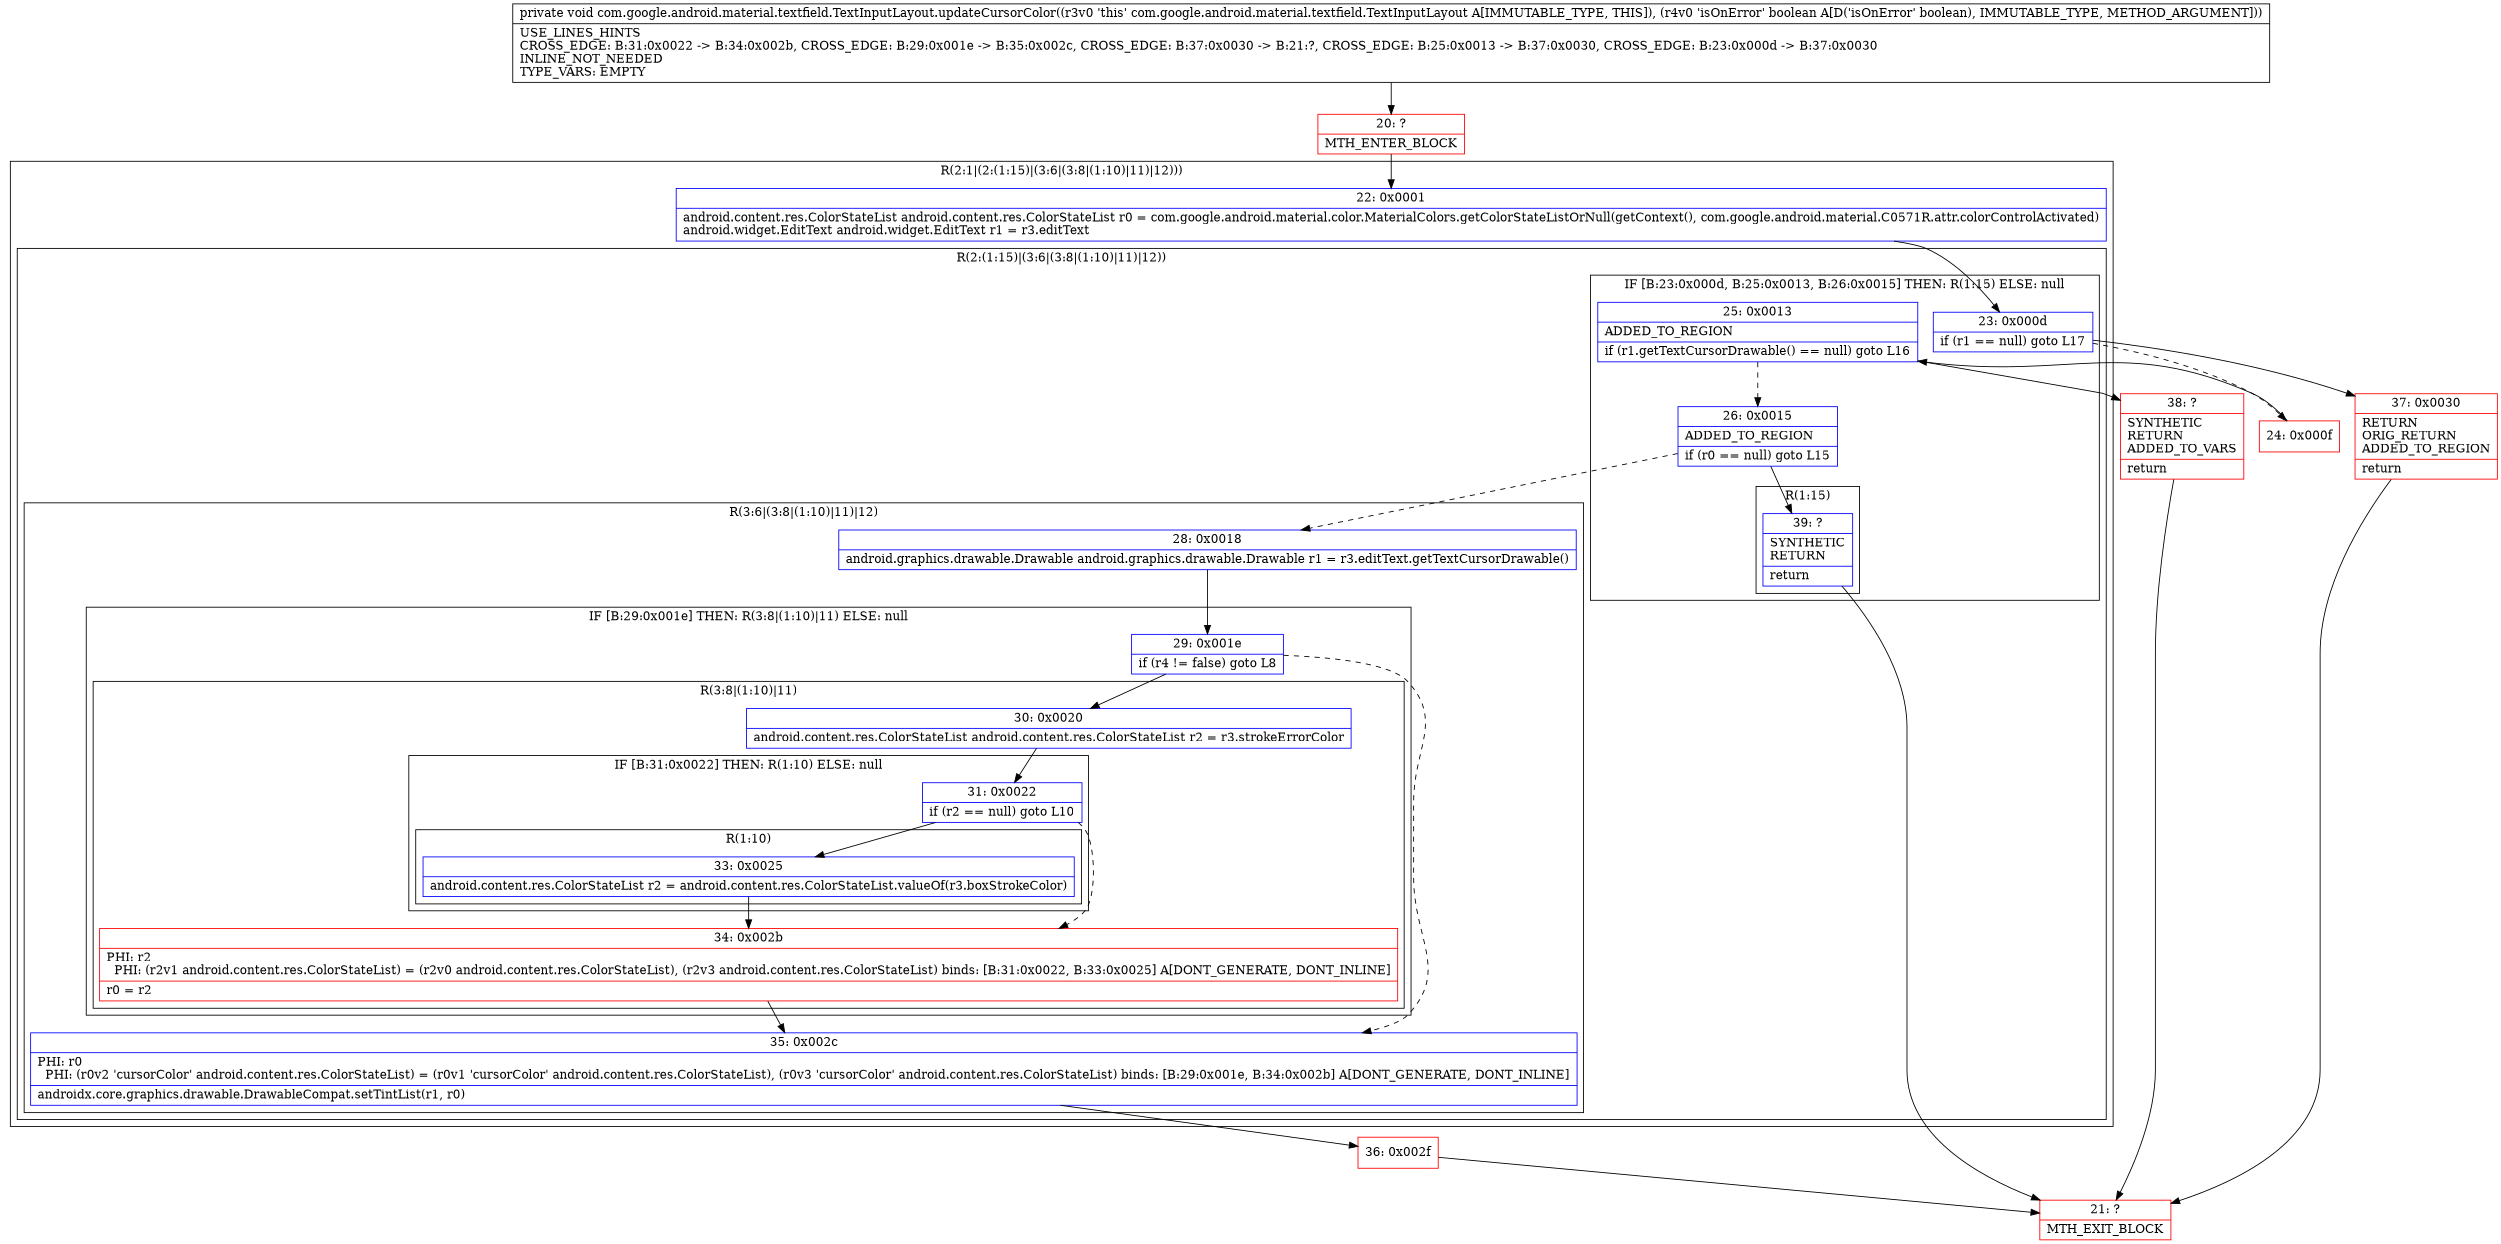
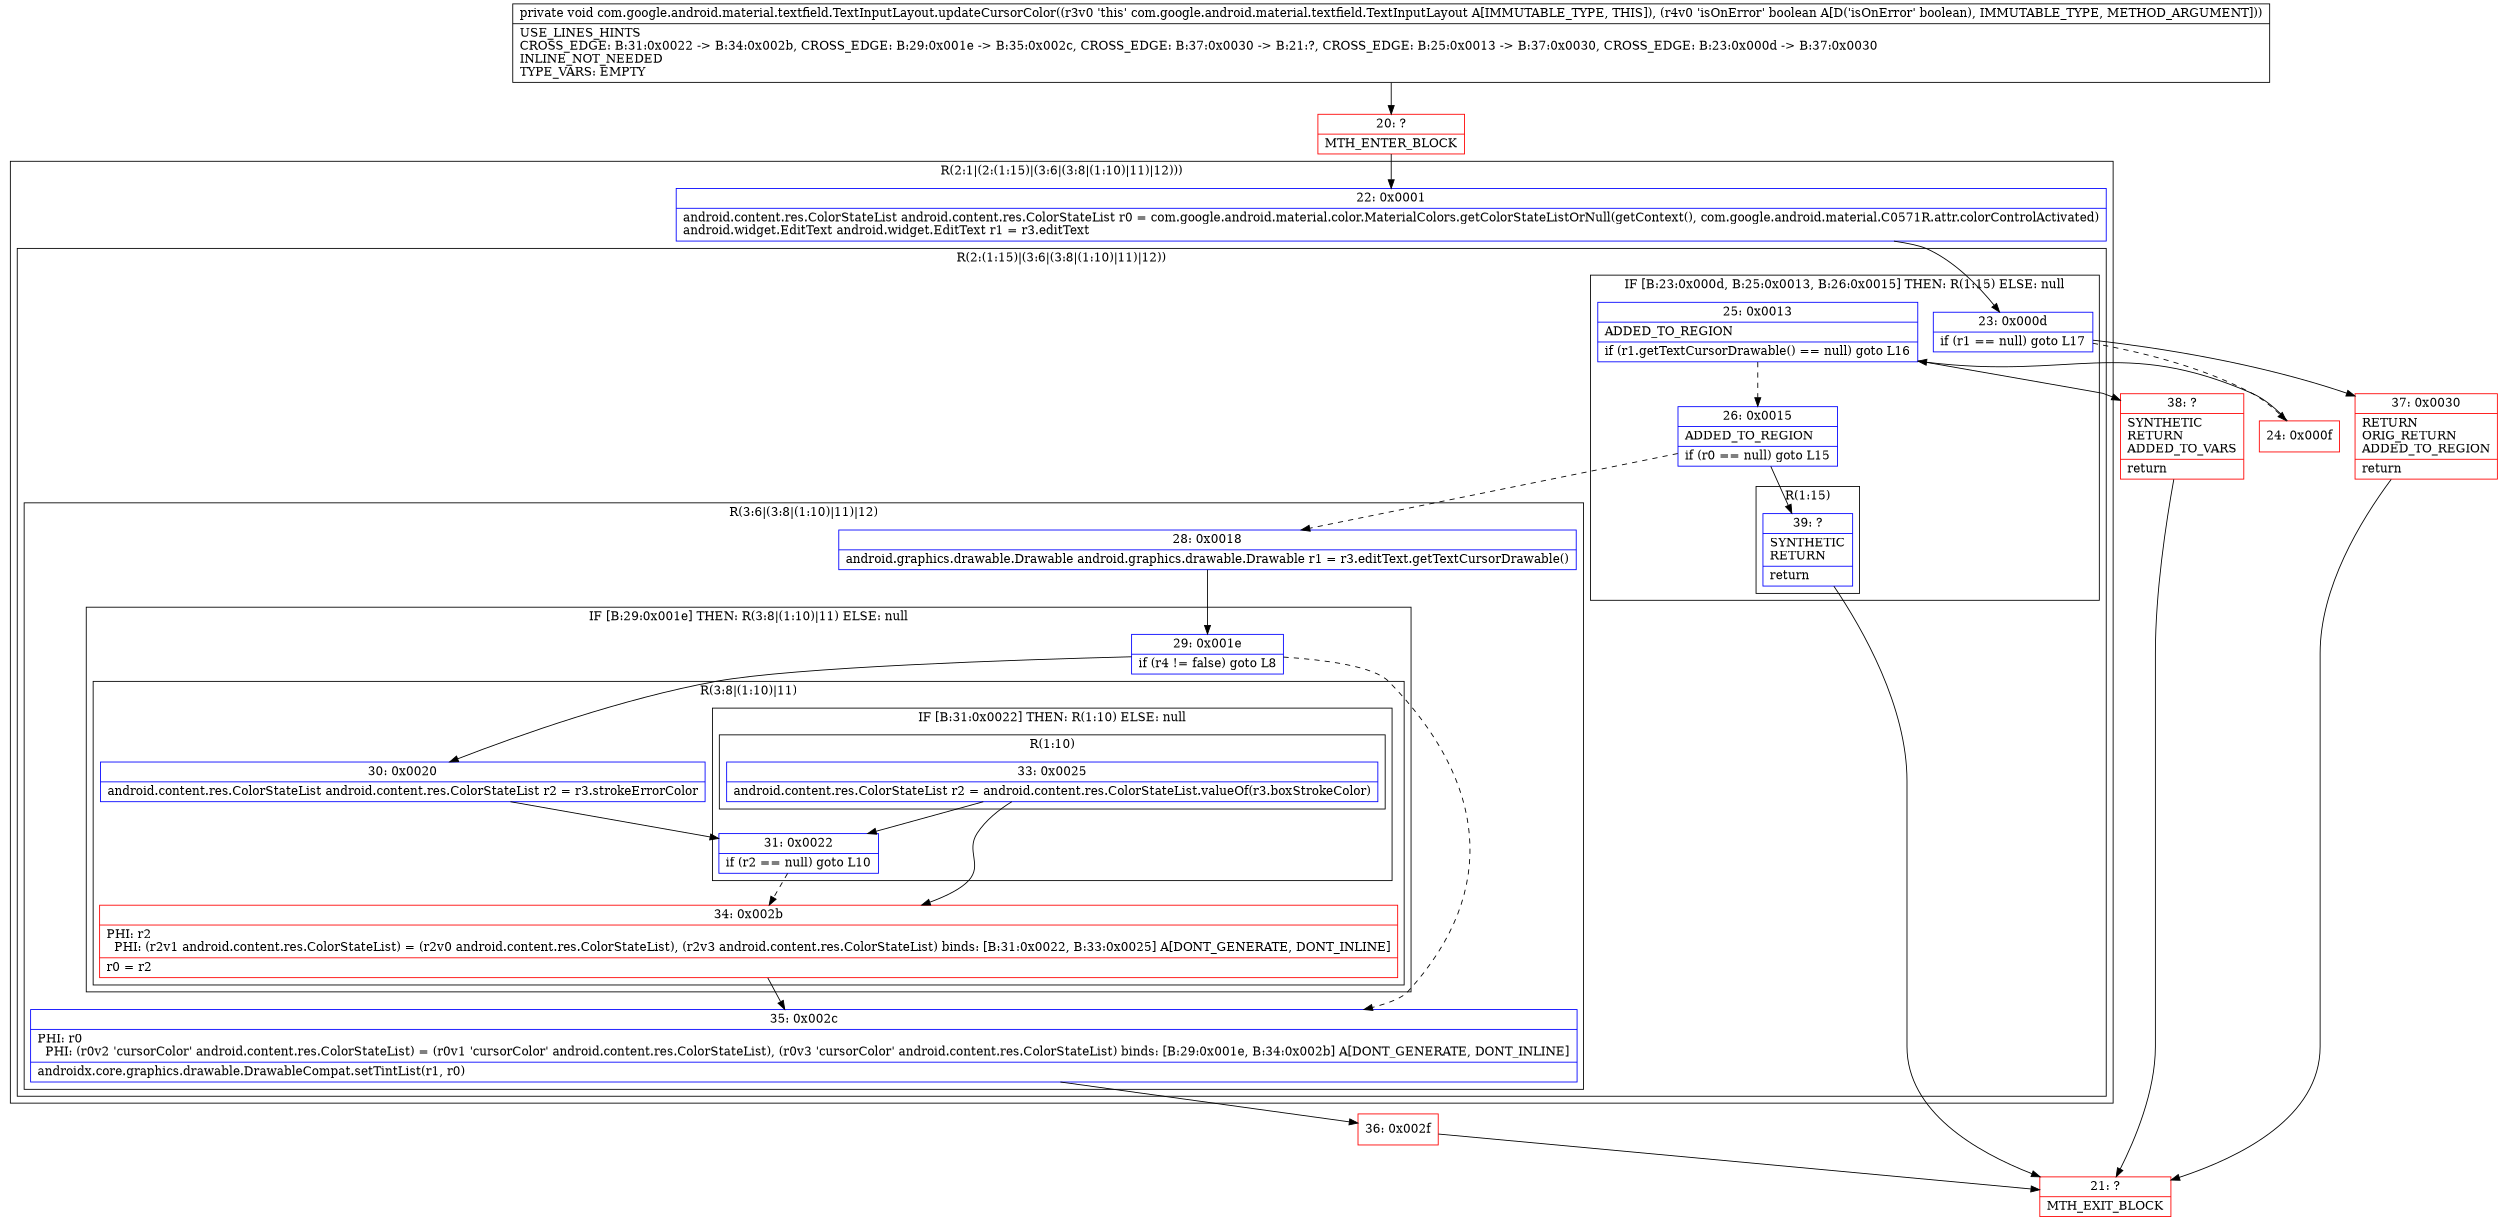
edge "31: 0x0022" -> "33: 0x0025": reversed
